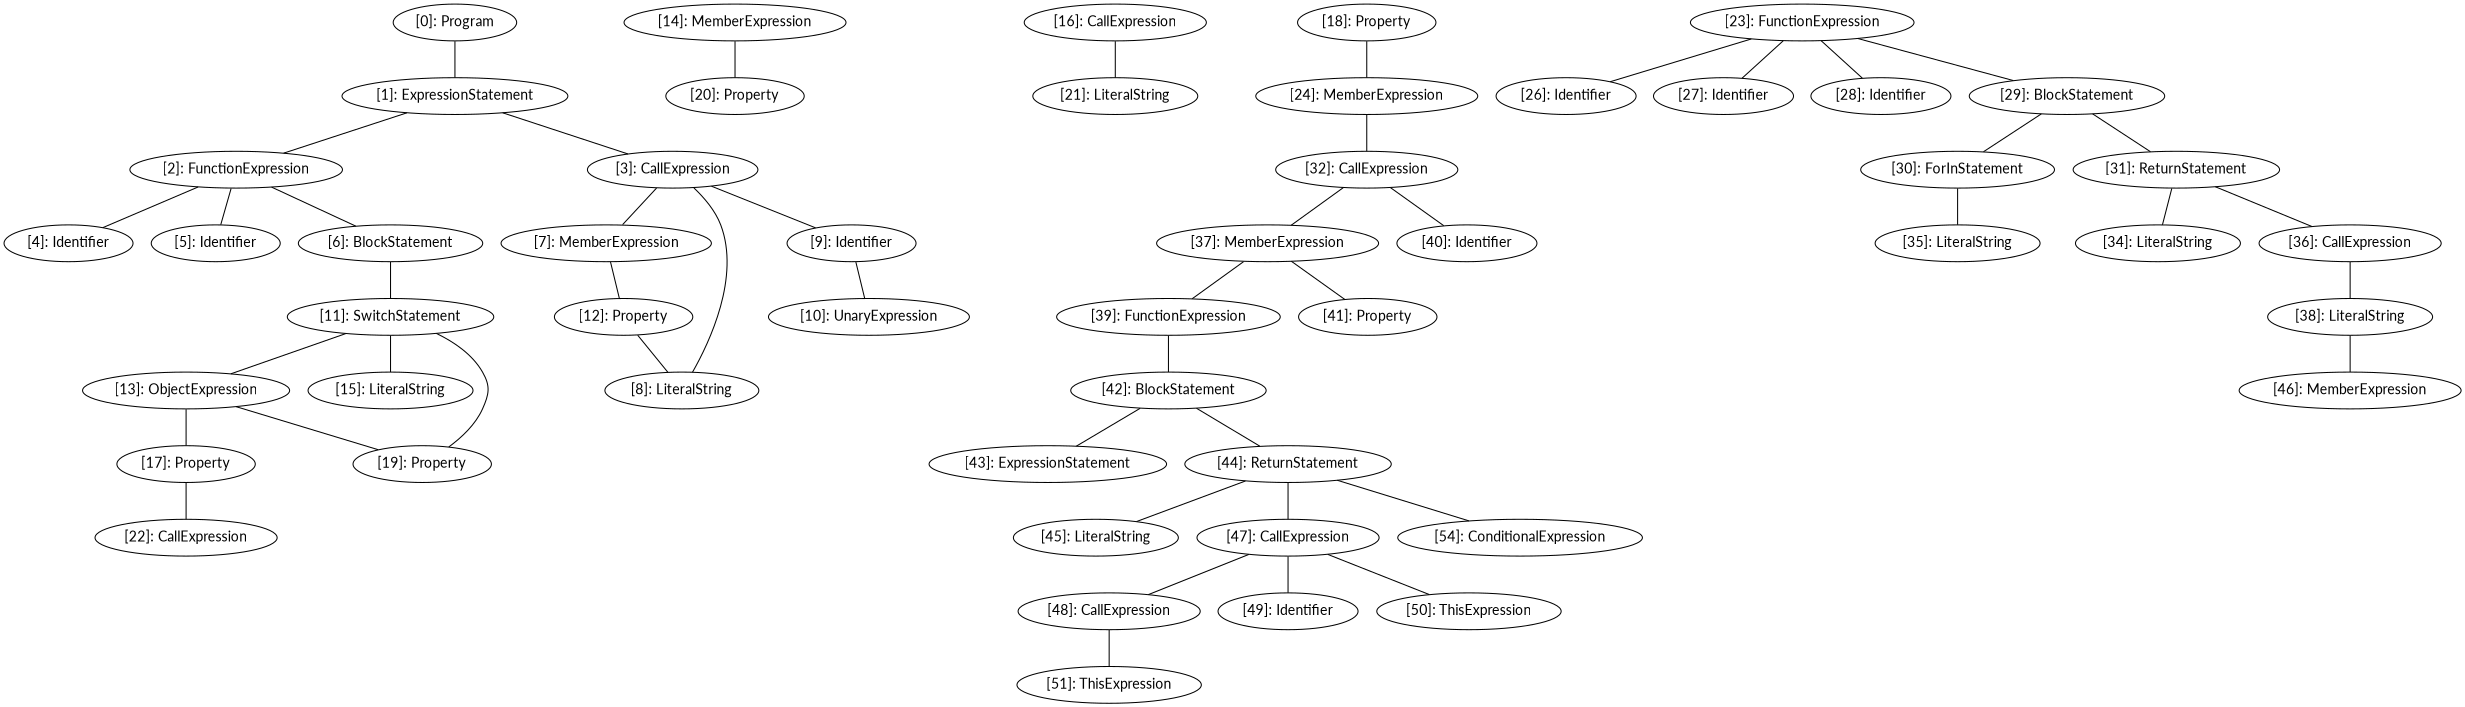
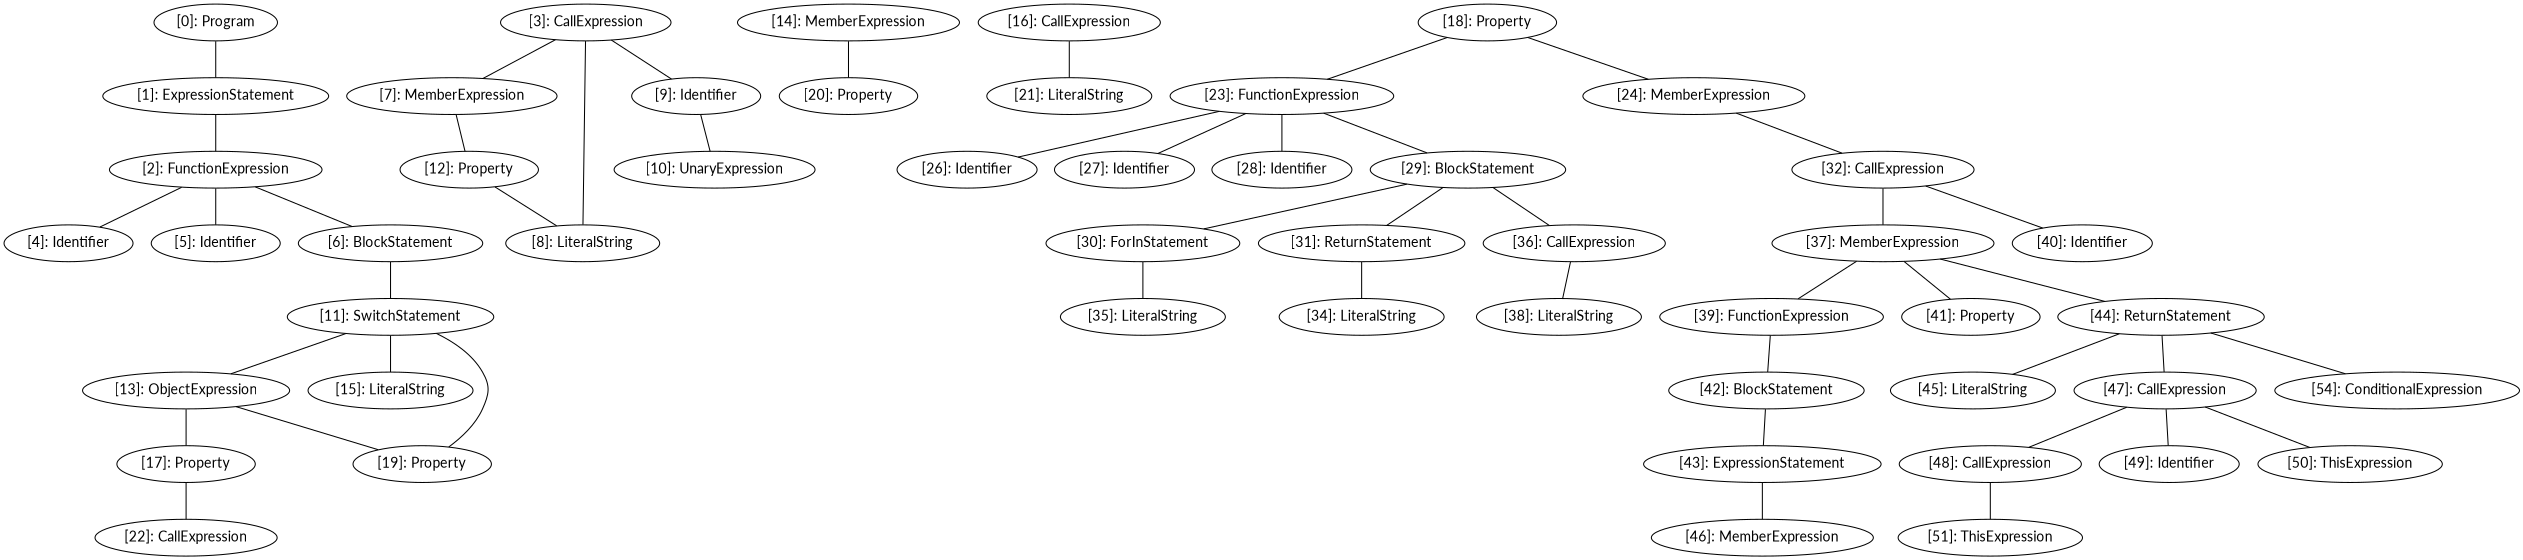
edge "[18]: Property" -- "[23]: FunctionExpression": added
edge "[1]: ExpressionStatement" -- "[3]: CallExpression": removed
edge "[31]: ReturnStatement" -- "[36]: CallExpression": now "[29]: BlockStatement" -- "[36]: CallExpression"
edge "[38]: LiteralString" -- "[46]: MemberExpression": now "[43]: ExpressionStatement" -- "[46]: MemberExpression"
edge "[42]: BlockStatement" -- "[44]: ReturnStatement": now "[37]: MemberExpression" -- "[44]: ReturnStatement"
